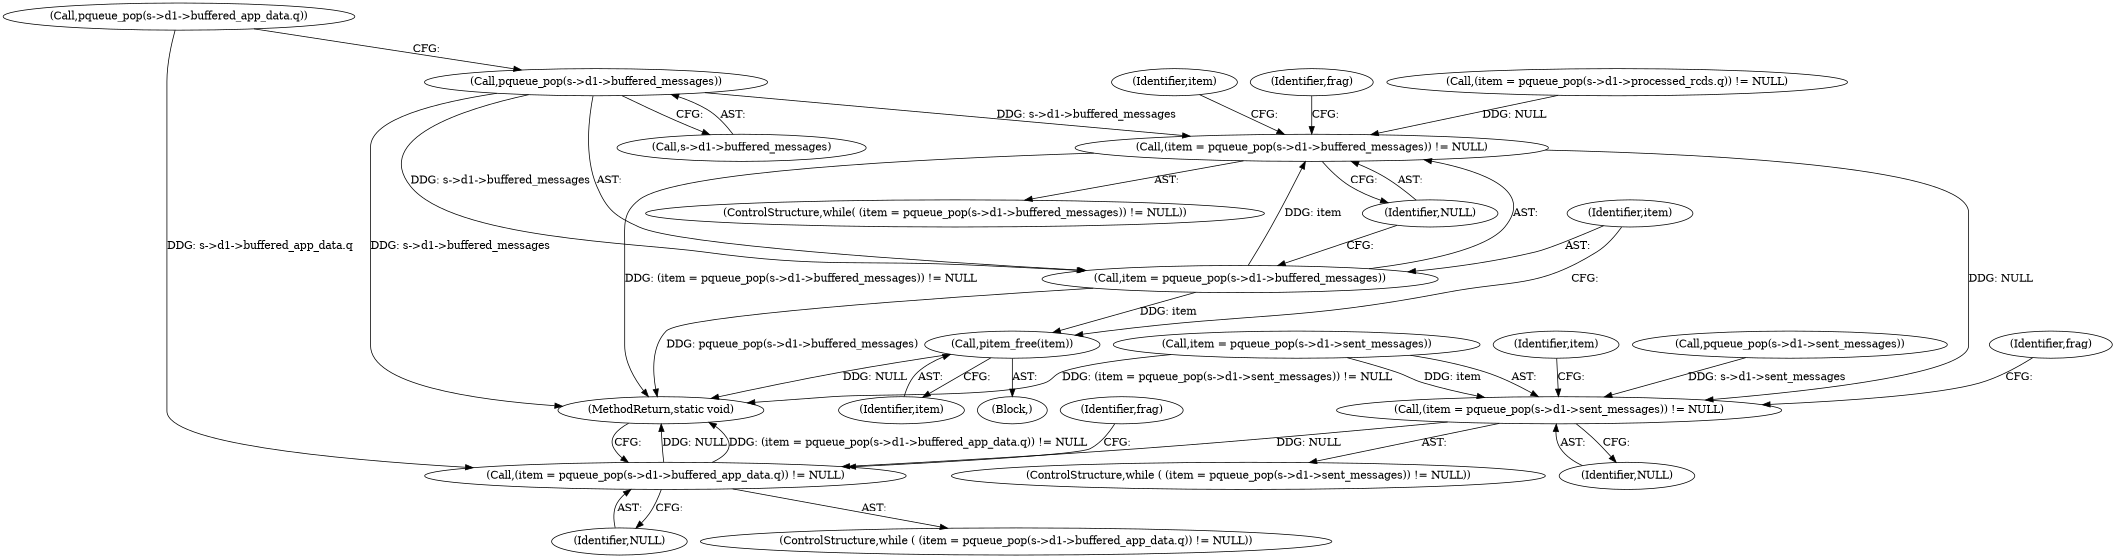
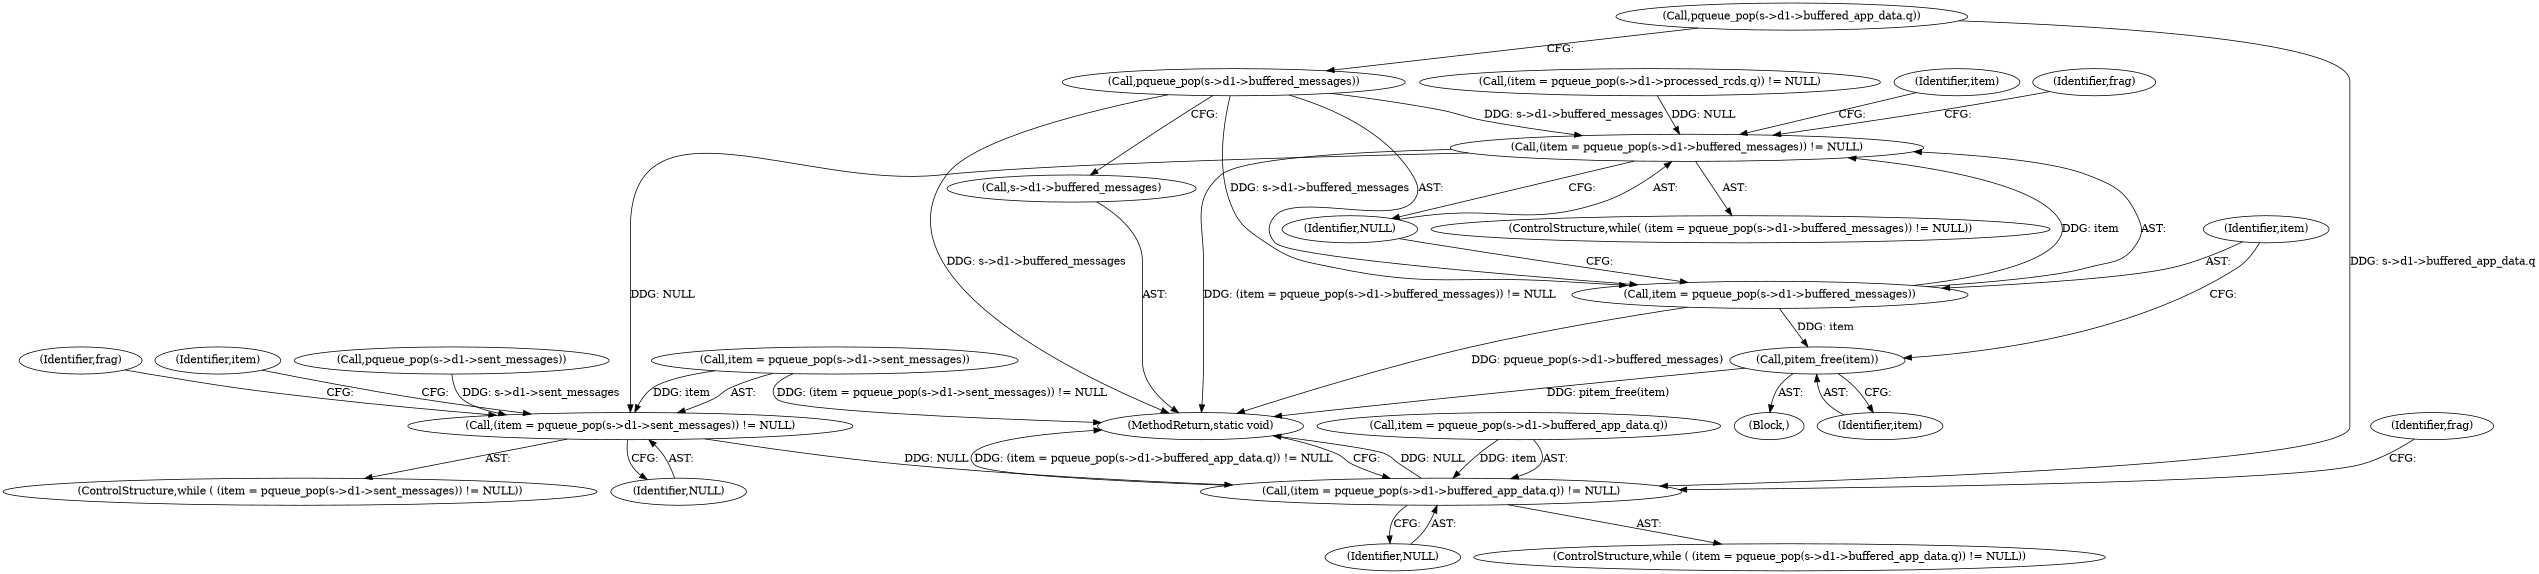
edge "(Call,s->d1->buffered_messages)" -> "(Call,pqueue_pop(s->d1->buffered_messages))": now "(Call,s->d1->buffered_messages)" -> "(MethodReturn,static void)"
edge "(Call,pitem_free(item))" -> "(MethodReturn,static void)": label "DDG: NULL" -> "DDG: pitem_free(item)"
node "(Call,item = pqueue_pop(s->d1->buffered_app_data.q))": added
